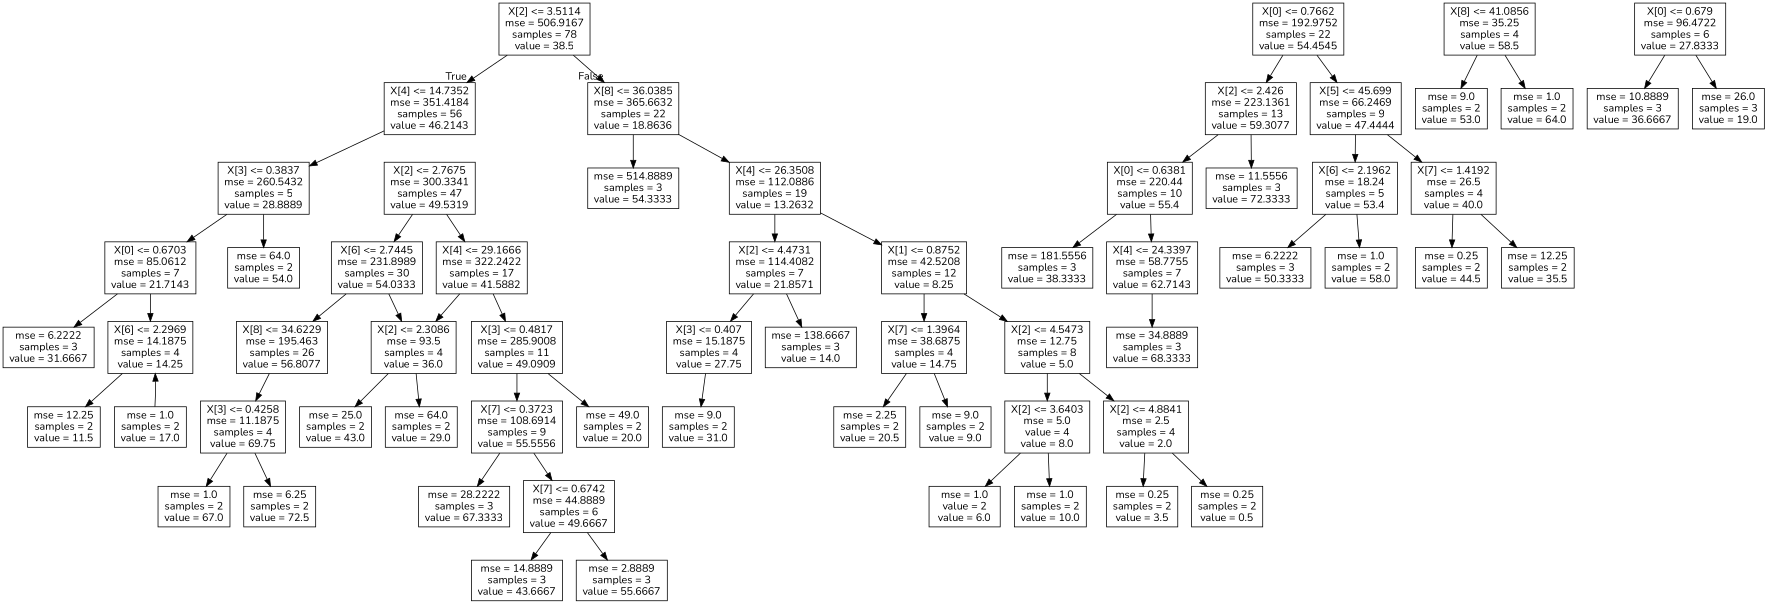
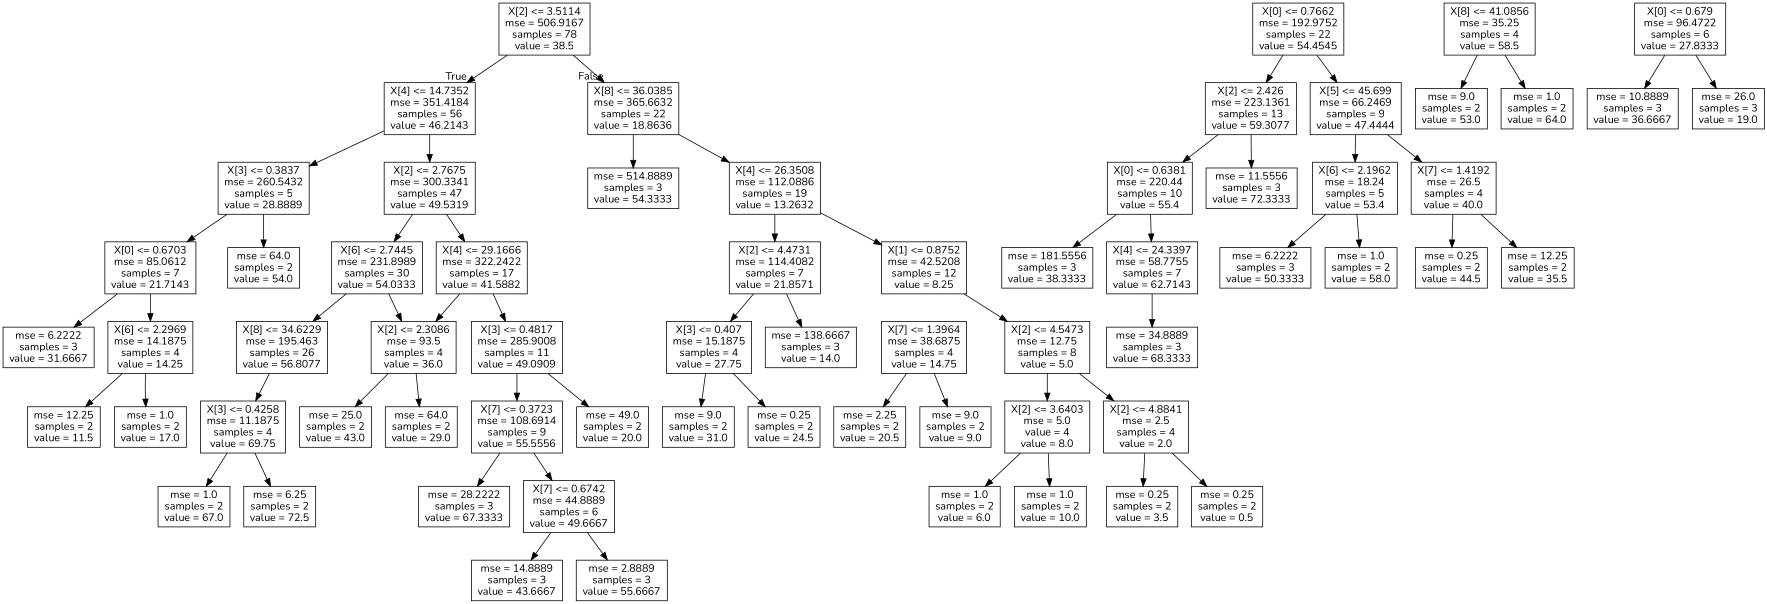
edge "X[4] <= 14.7352 mse = 351.4184 samples = 56 value = 46.2143" -> "X[2] <= 2.7675 mse = 300.3341 samples = 47 value = 49.5319": added
edge "X[1] <= 0.8752 mse = 42.5208 samples = 12 value = 8.25" -> "X[7] <= 1.3964 mse = 38.6875 samples = 4 value = 14.75": removed
edge "mse = 1.0 samples = 2 value = 17.0" -> "X[6] <= 2.2969 mse = 14.1875 samples = 4 value = 14.25": reversed
node "mse = 0.25 samples = 2 value = 24.5": added
node "mse = 1.0 value = 2 value = 6.0": label "mse = 1.0 value = 2 value = 6.0" -> "mse = 1.0 samples = 2 value = 6.0"
